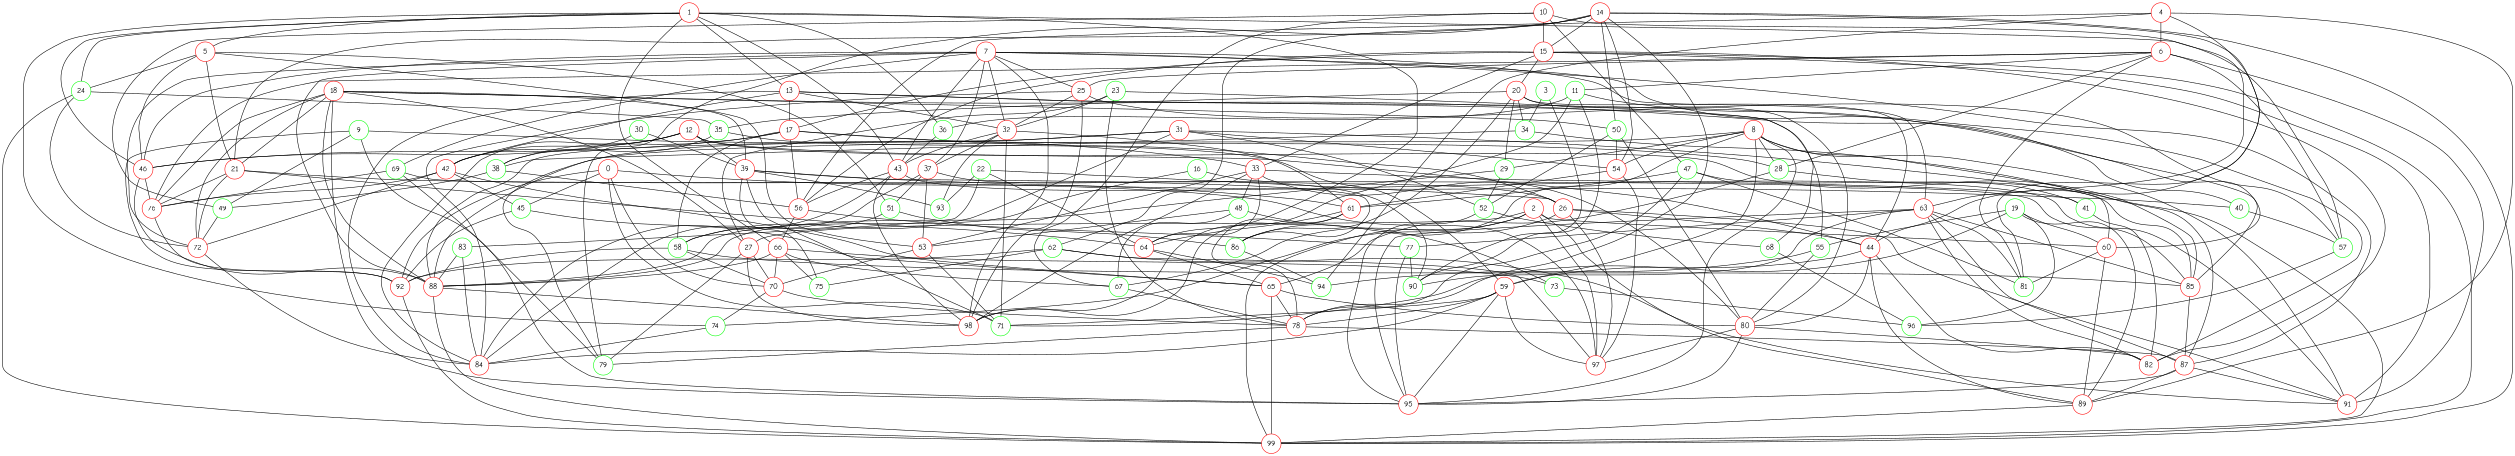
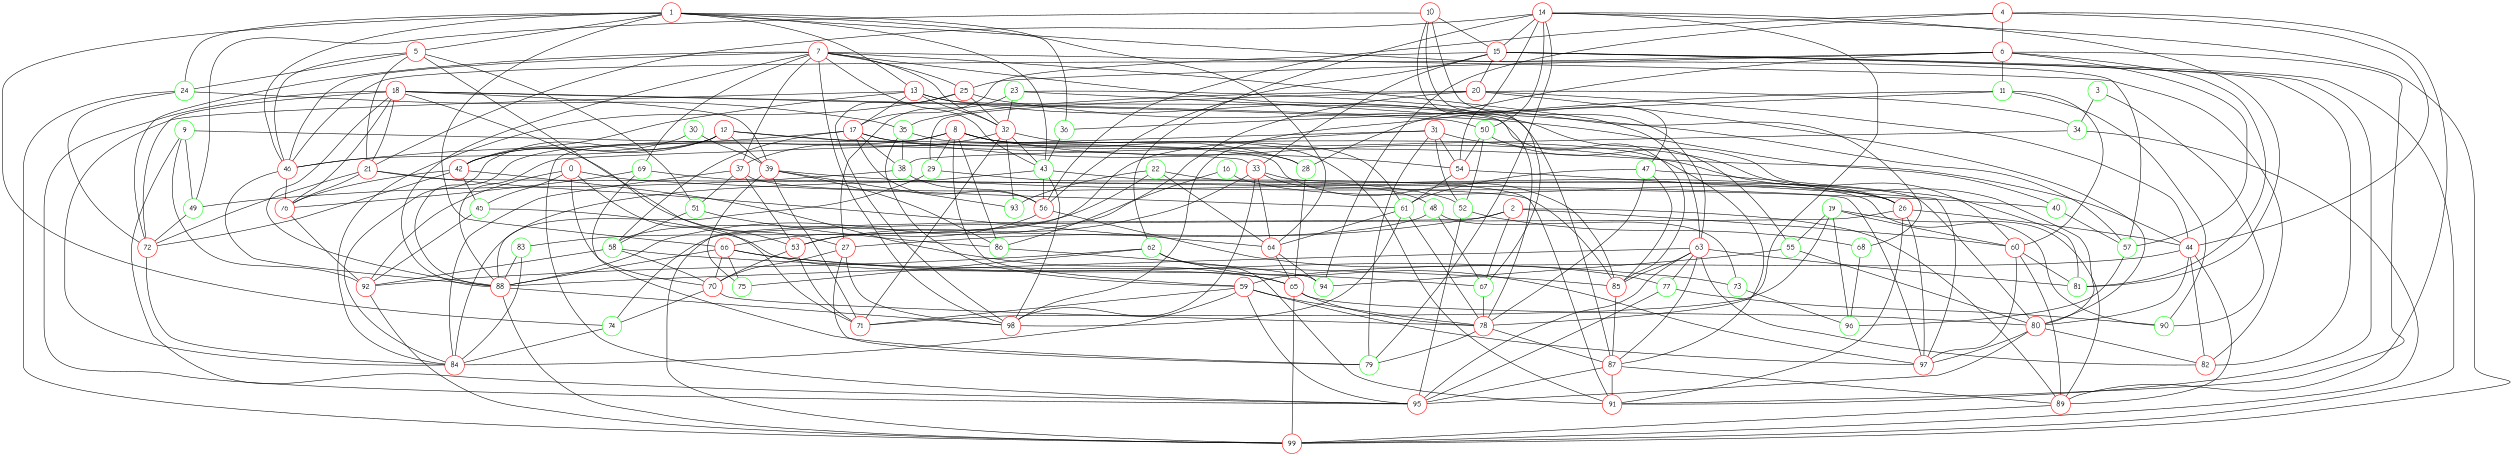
edge "6" -- "76": now "6" -- "46"
node "43": color red -> green
node "61": color red -> green
node "41": removed
edge "8" -- "87": now "35" -- "87"
edge "63" -- "90": now "63" -- "88"
edge "2" -- "97": now "60" -- "97"
node "71": color green -> red
